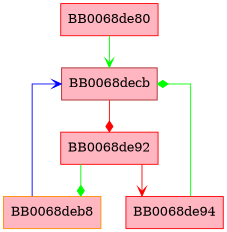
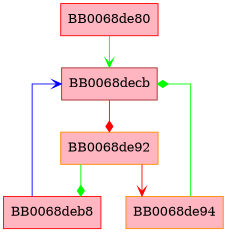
node "BB0068de92": color red -> darkorange
node "BB0068deb8": color darkorange -> red
node "BB0068de94": color red -> darkorange
